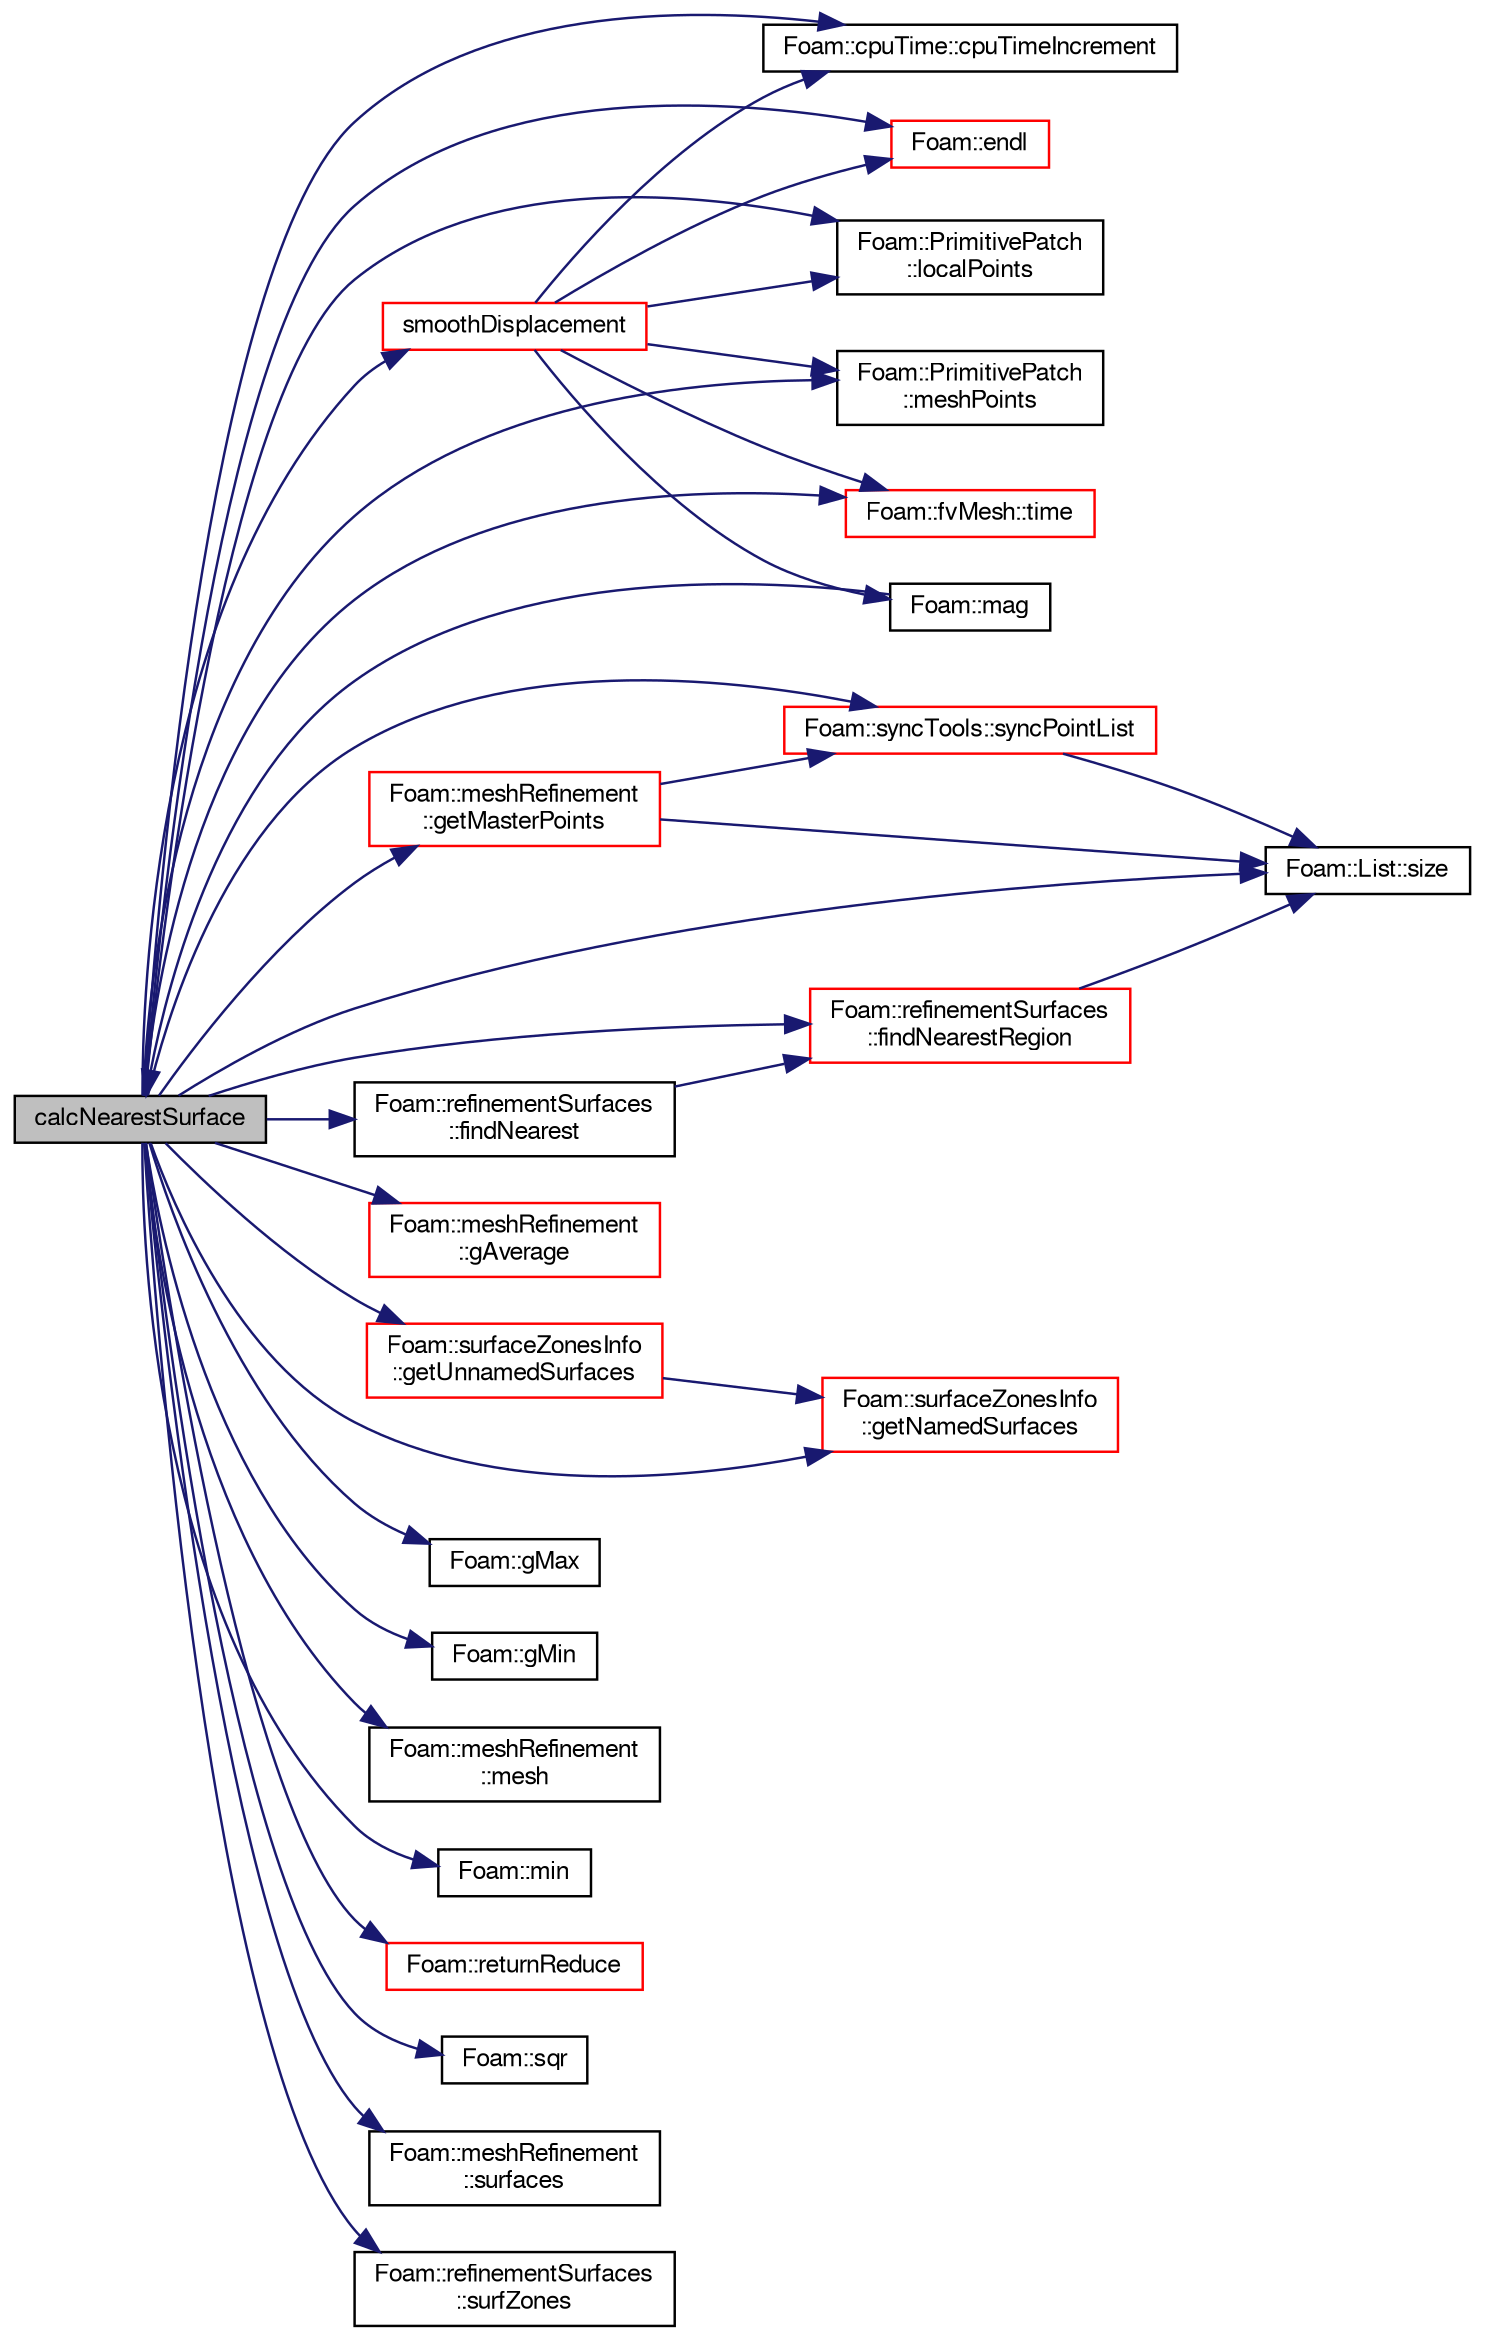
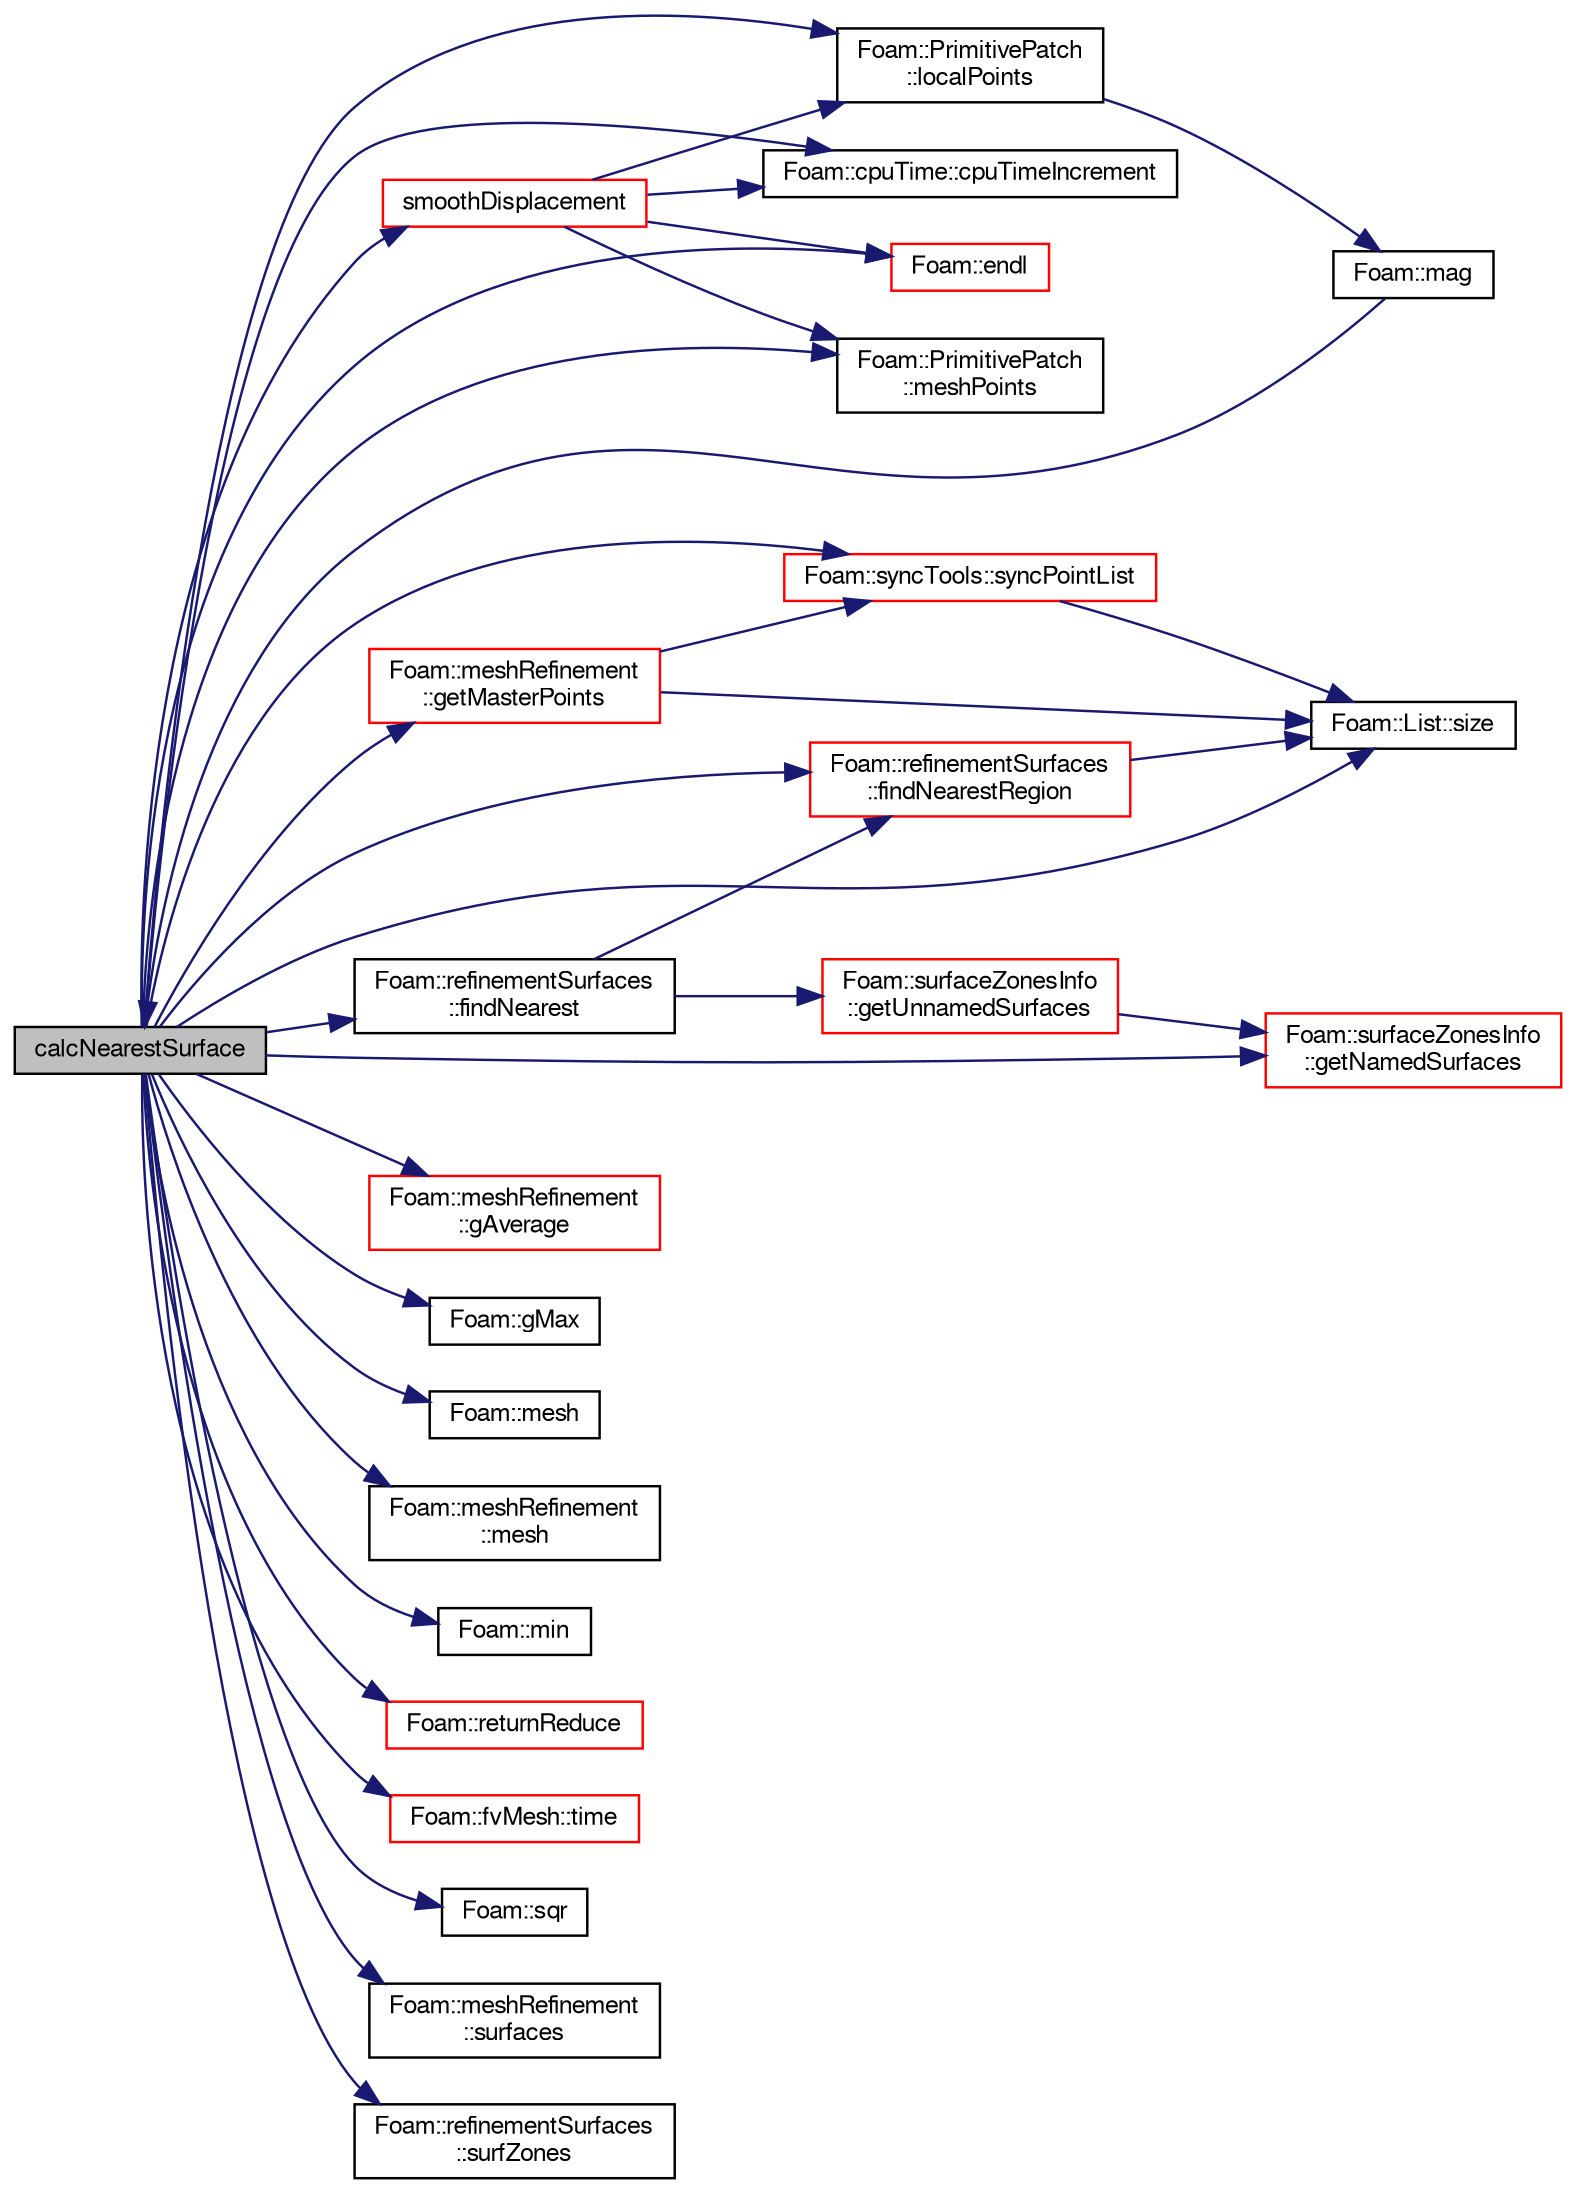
edge "smoothDisplacement" -> "Foam::fvMesh::time": removed
edge "smoothDisplacement" -> "Foam::mag": now "Foam::PrimitivePatch ::localPoints" -> "Foam::mag"
edge "calcNearestSurface" -> "Foam::surfaceZonesInfo ::getUnnamedSurfaces": now "Foam::refinementSurfaces ::findNearest" -> "Foam::surfaceZonesInfo ::getUnnamedSurfaces"
node "Foam::gMin": label "Foam::gMin" -> "Foam::mesh"
